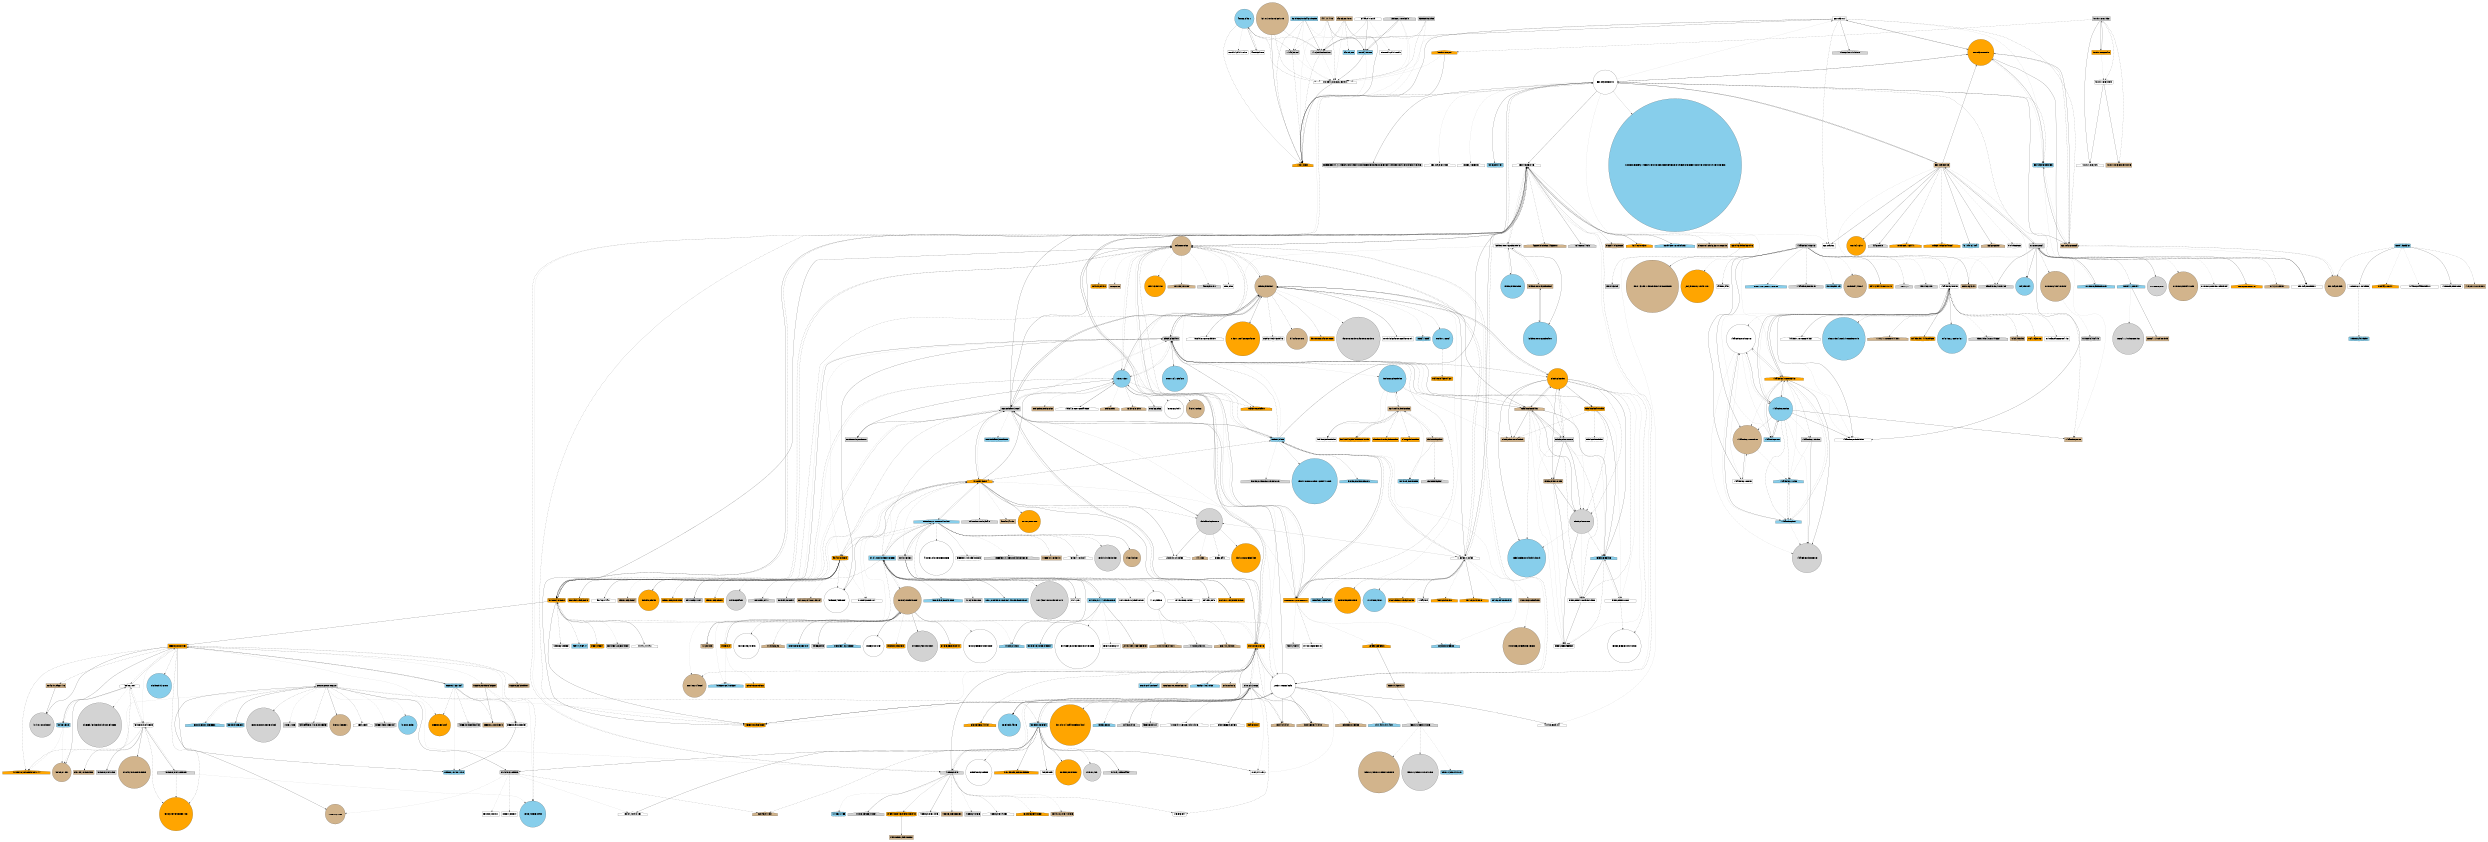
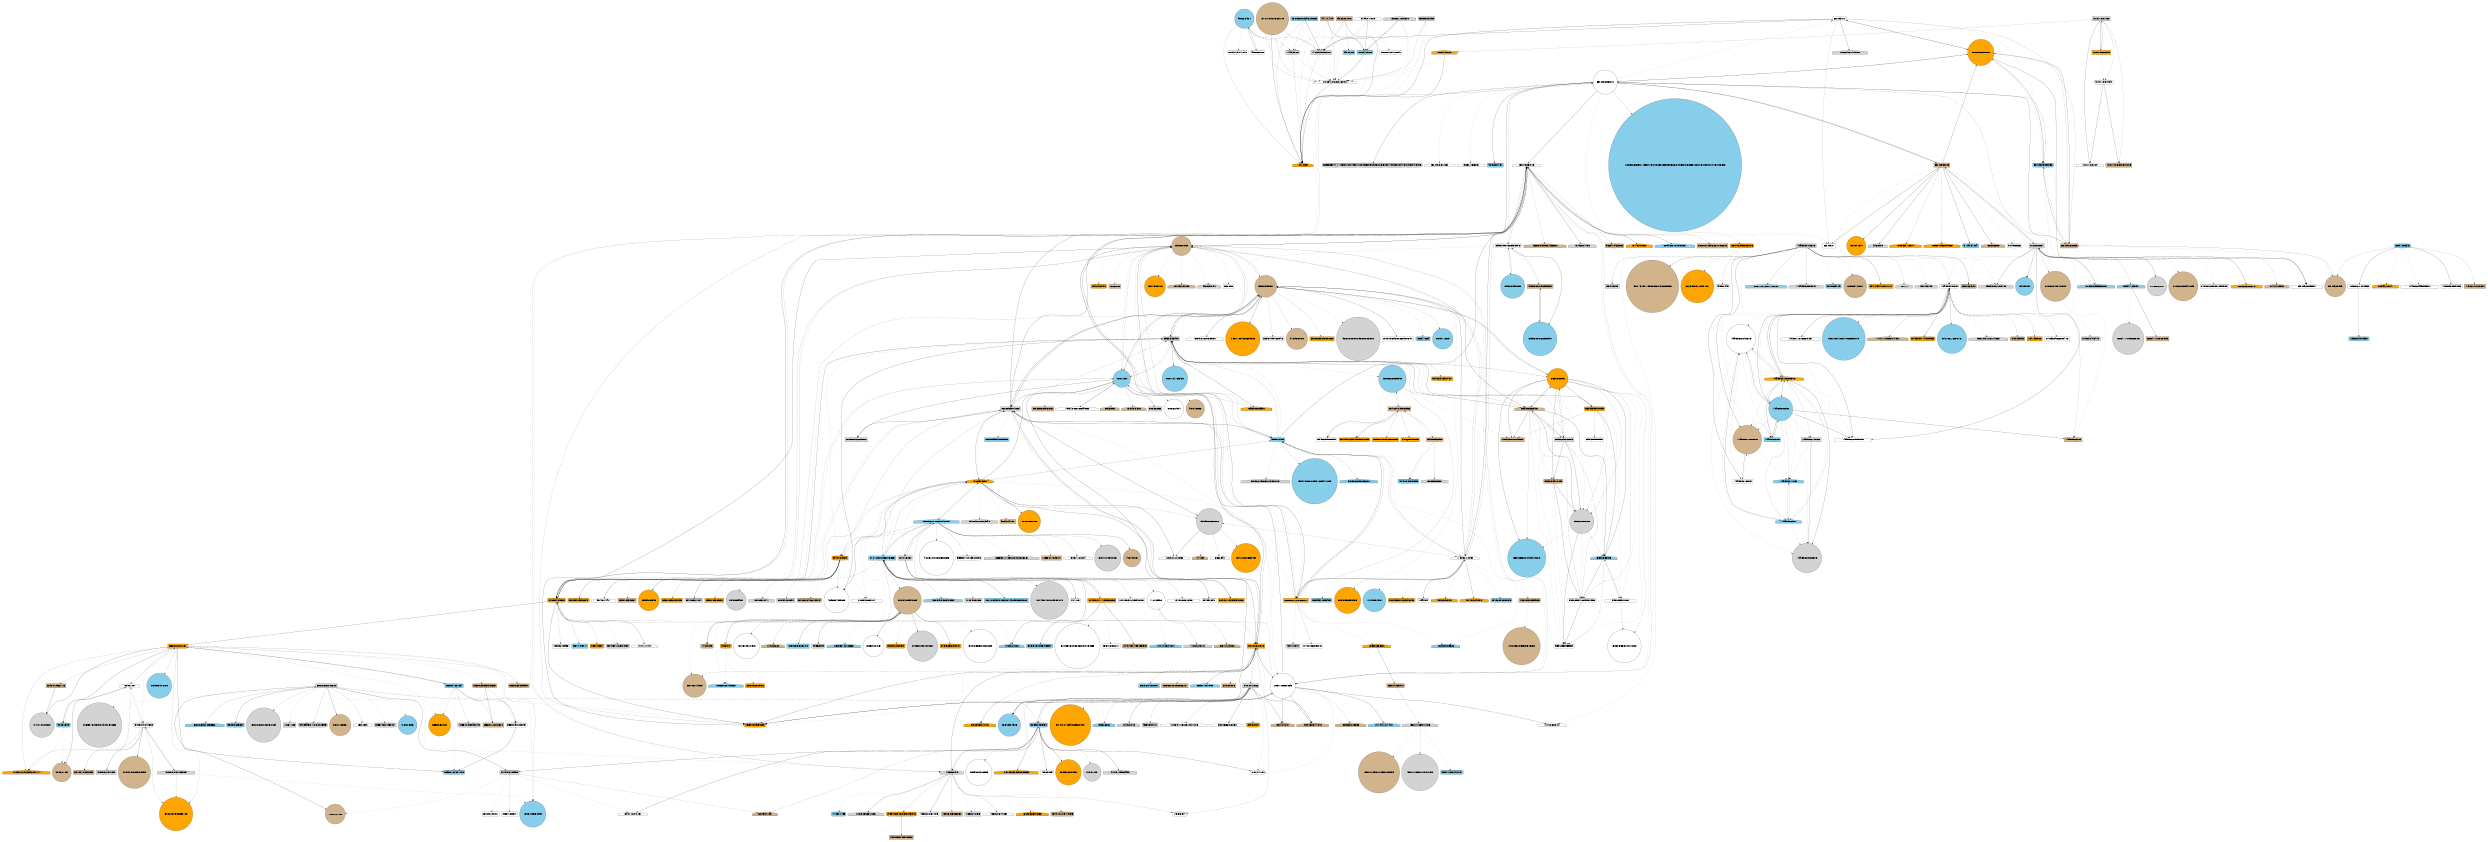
node "easysoft/zentaophp": label "easysoft/zentaophp" -> "zentaophp/zentaophp"
node "easysoft/jotsy": label "easysoft/jotsy" -> "easysoft/zui"
edge "torchbox/wagtail" -> "SchizoDuckie/DuckieTV": now "taigaio/taiga-front" -> "SchizoDuckie/DuckieTV"
node "amirrajan/survivingtheappstore": fillcolor skyblue -> orange
node "simonmulser/simcoin": fillcolor tan -> skyblue
edge "wekan/wekan" -> "mattermost/focalboard": added
